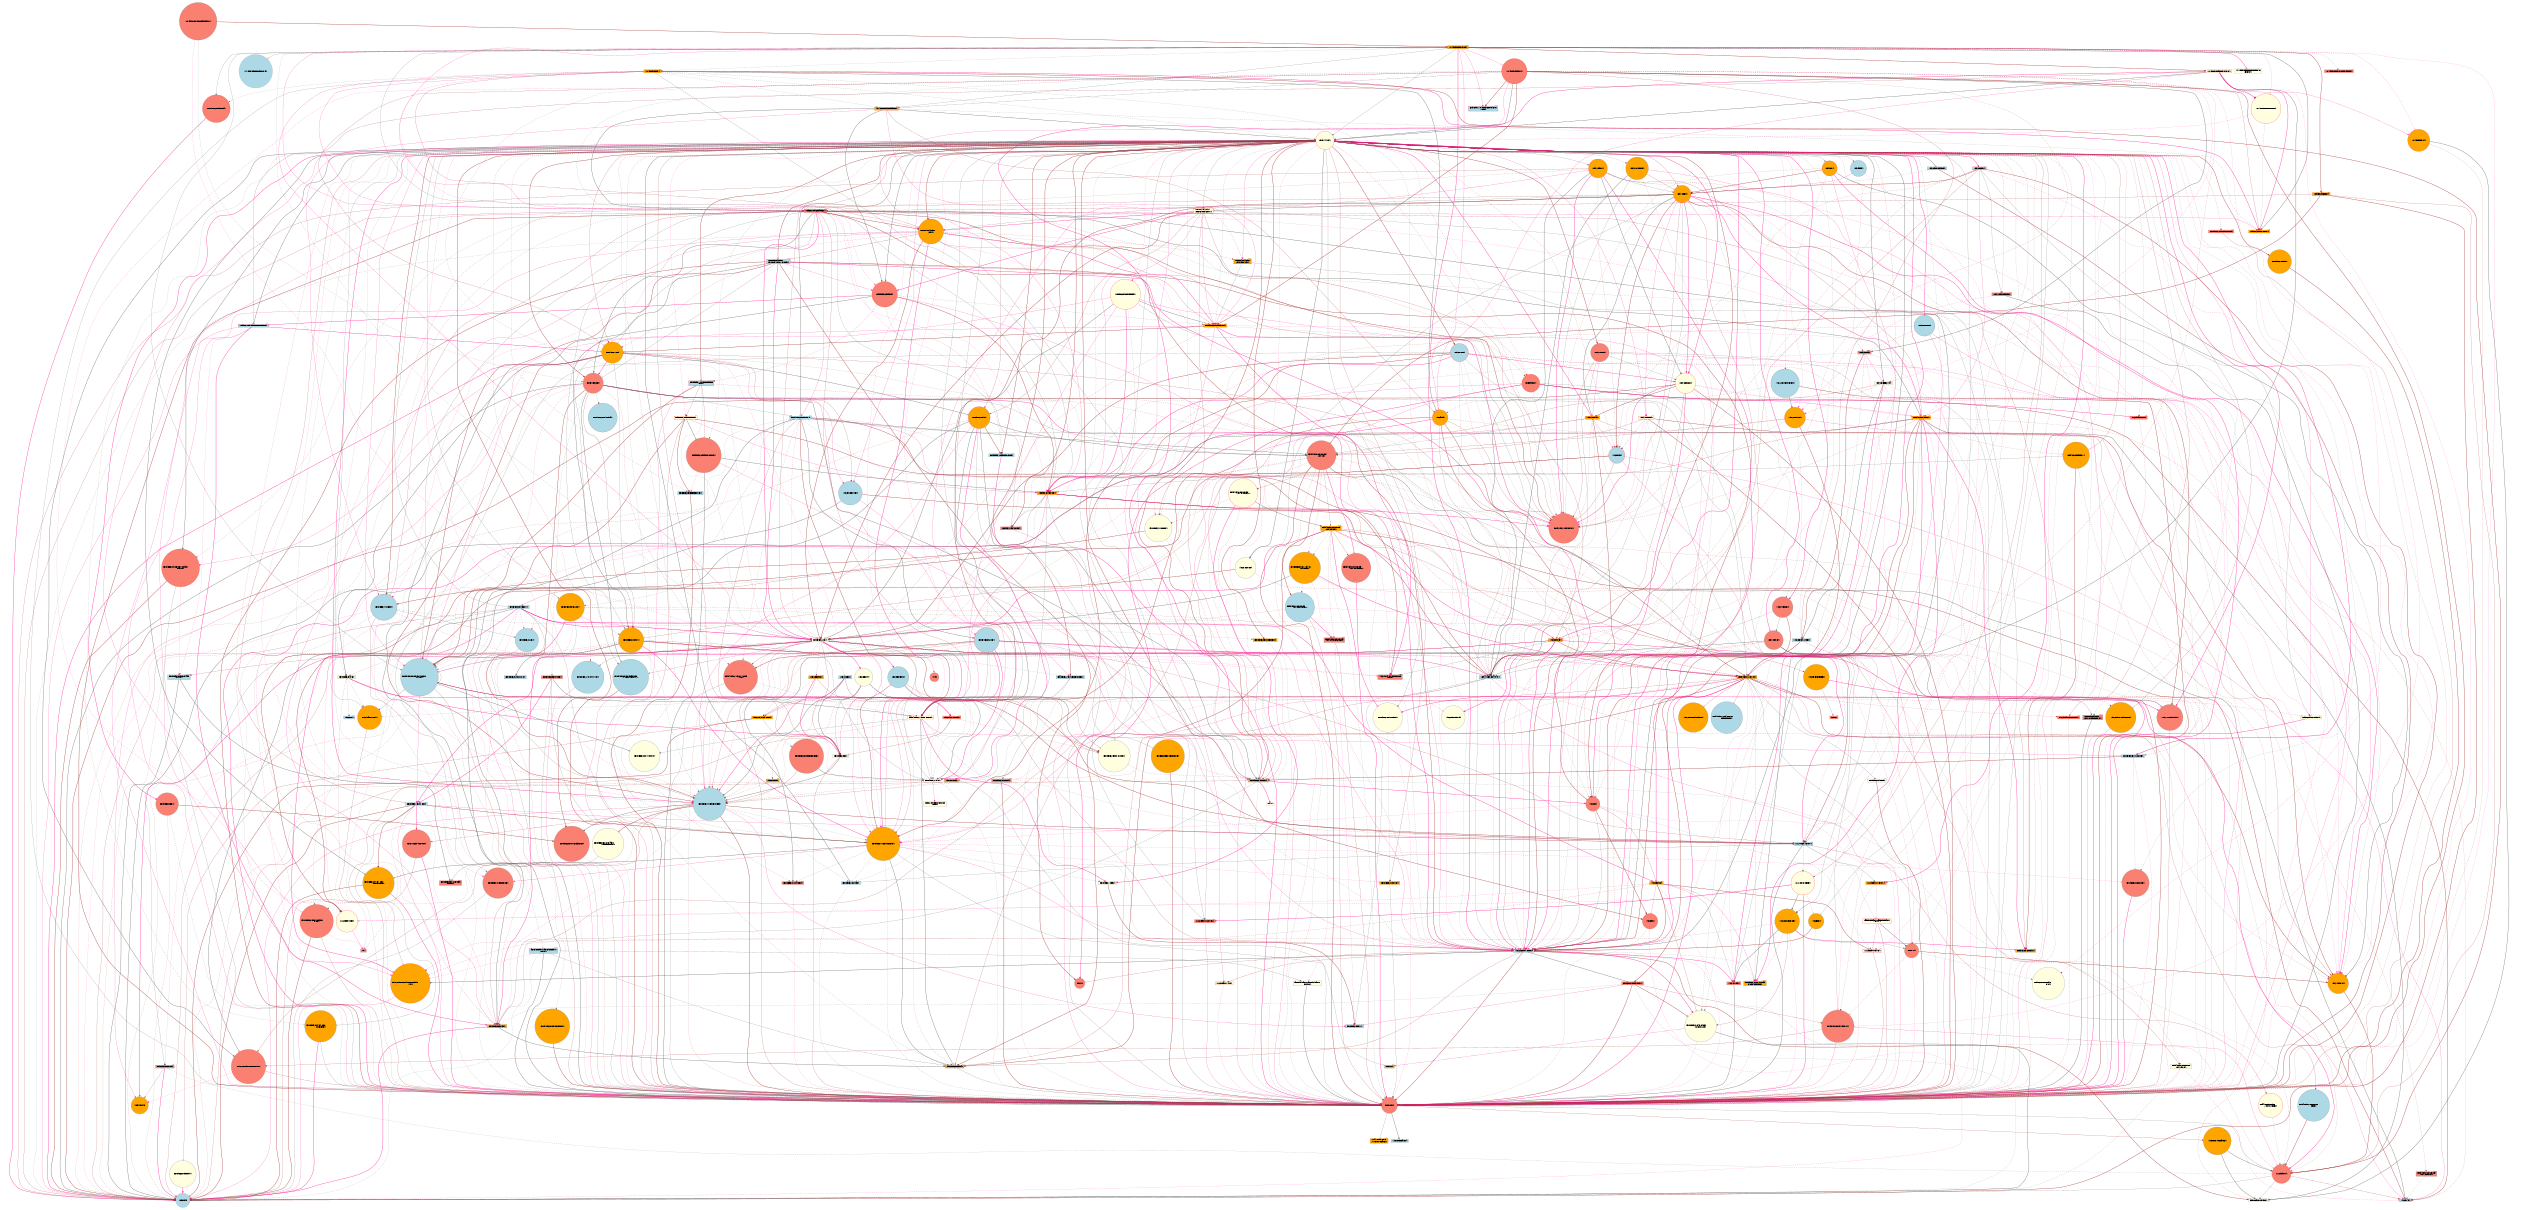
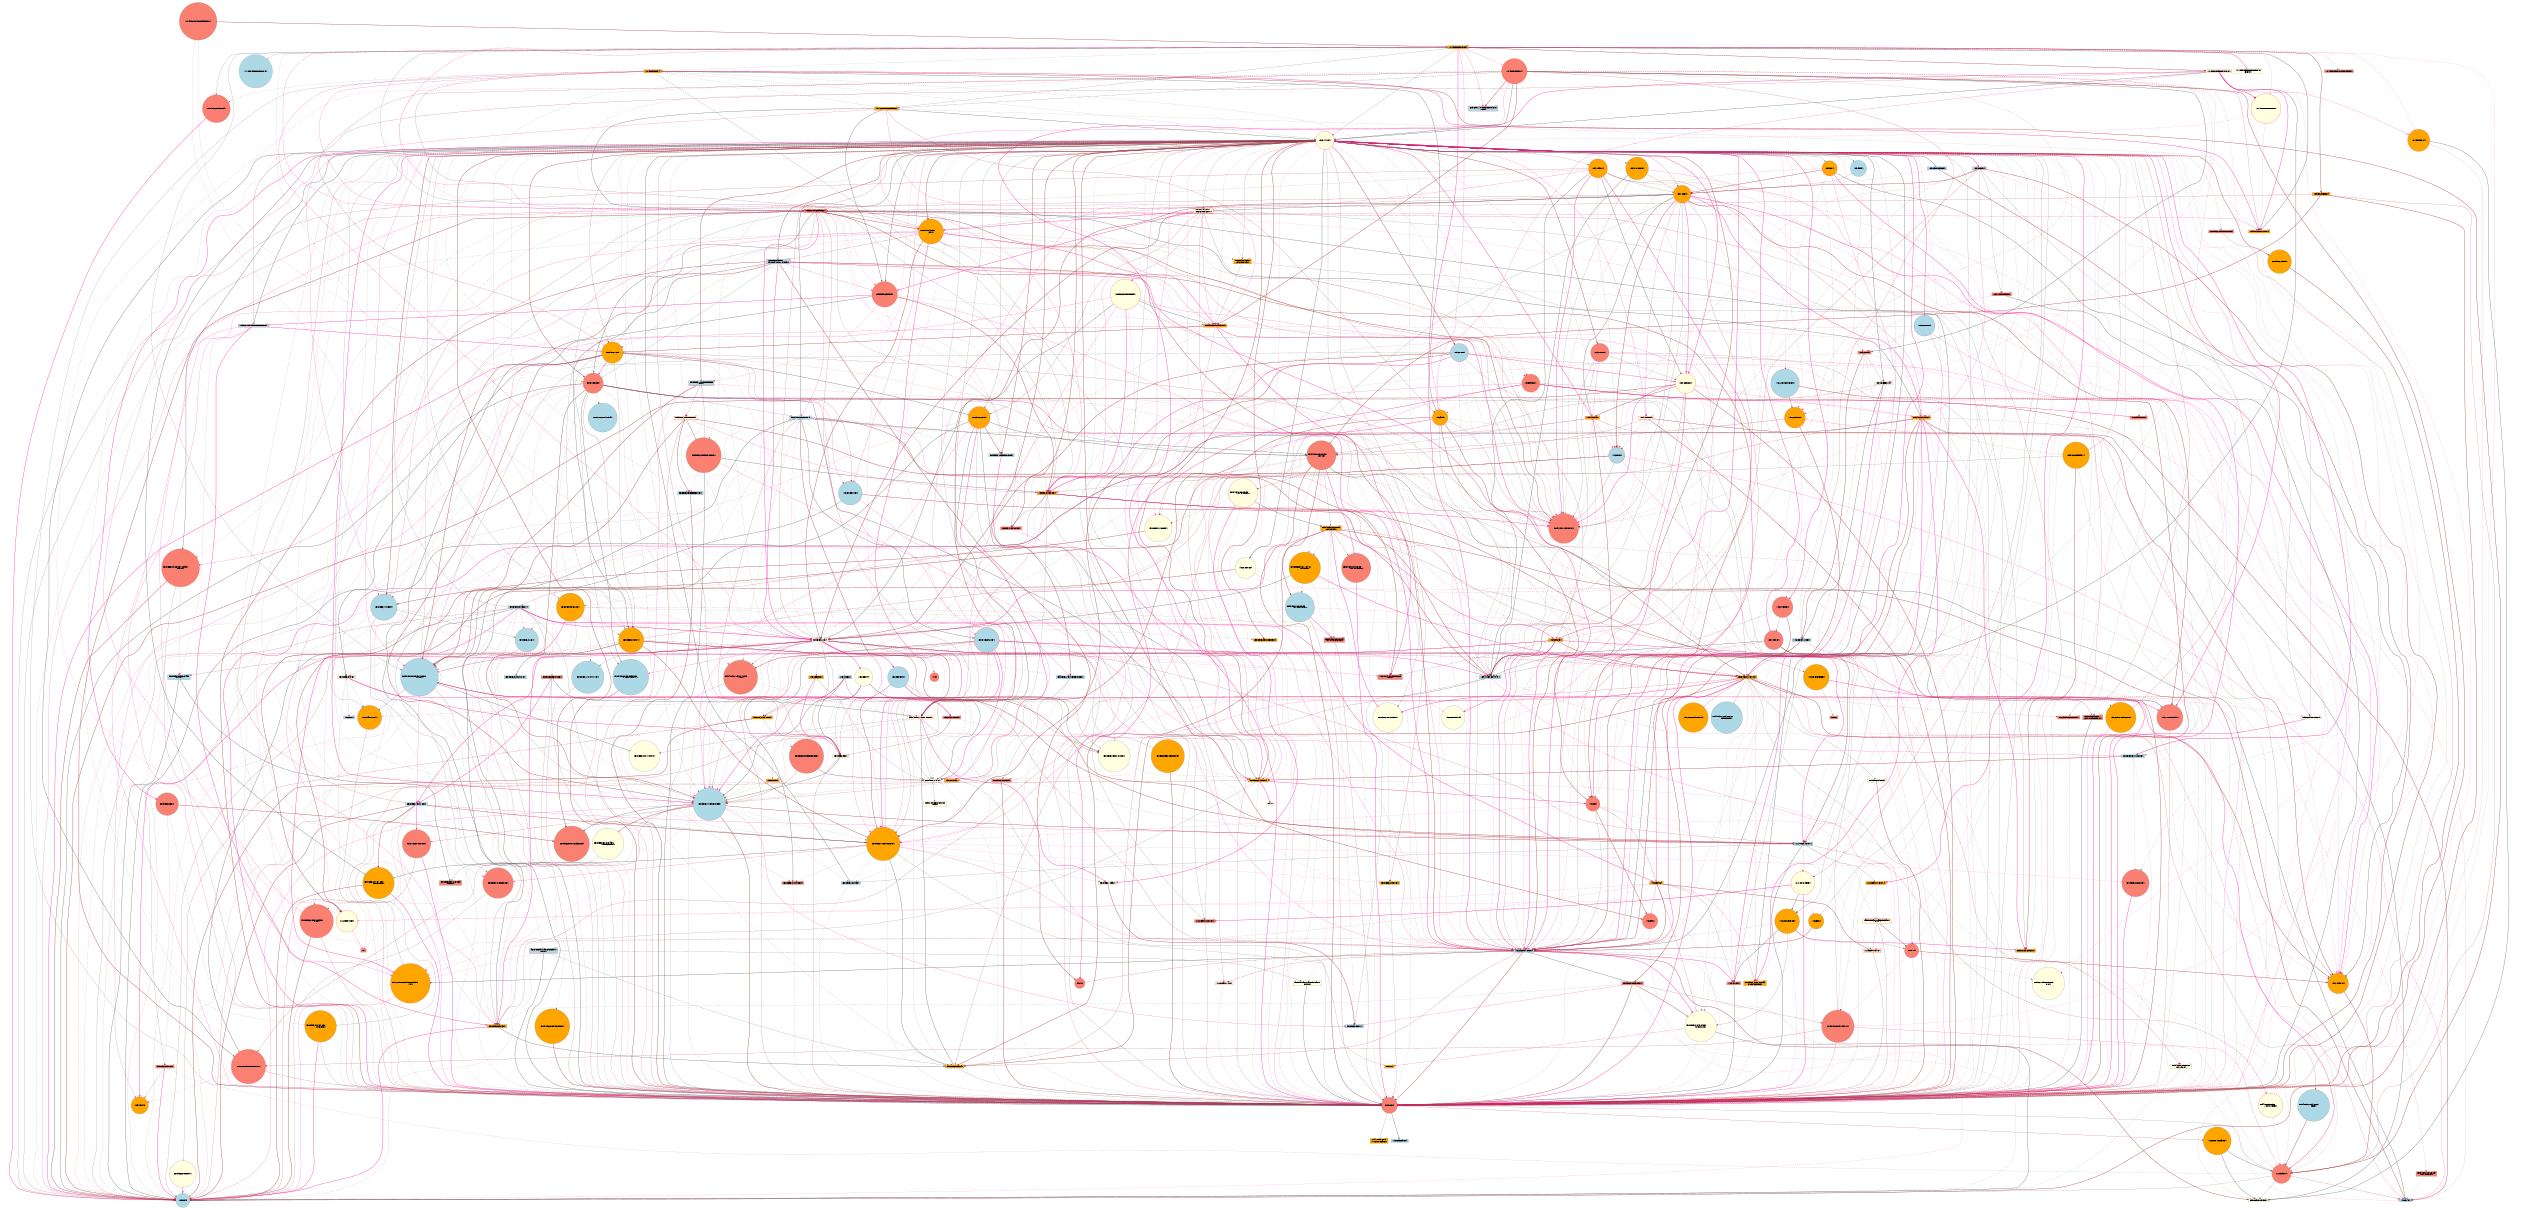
edge "Templates/Function.h" -> "Templates/UnrealTypeTraits.h": color deeppink -> brown
node "UObject/Constructible Fwd.h": label "UObject/Constructible Fwd.h" -> "UObject/UObjectHierarchy Fwd.h"
node "Serialization/IsPODType Data.h": label "Serialization/IsPODType Data.h" -> "Serialization/ArchiveCook Data.h"
